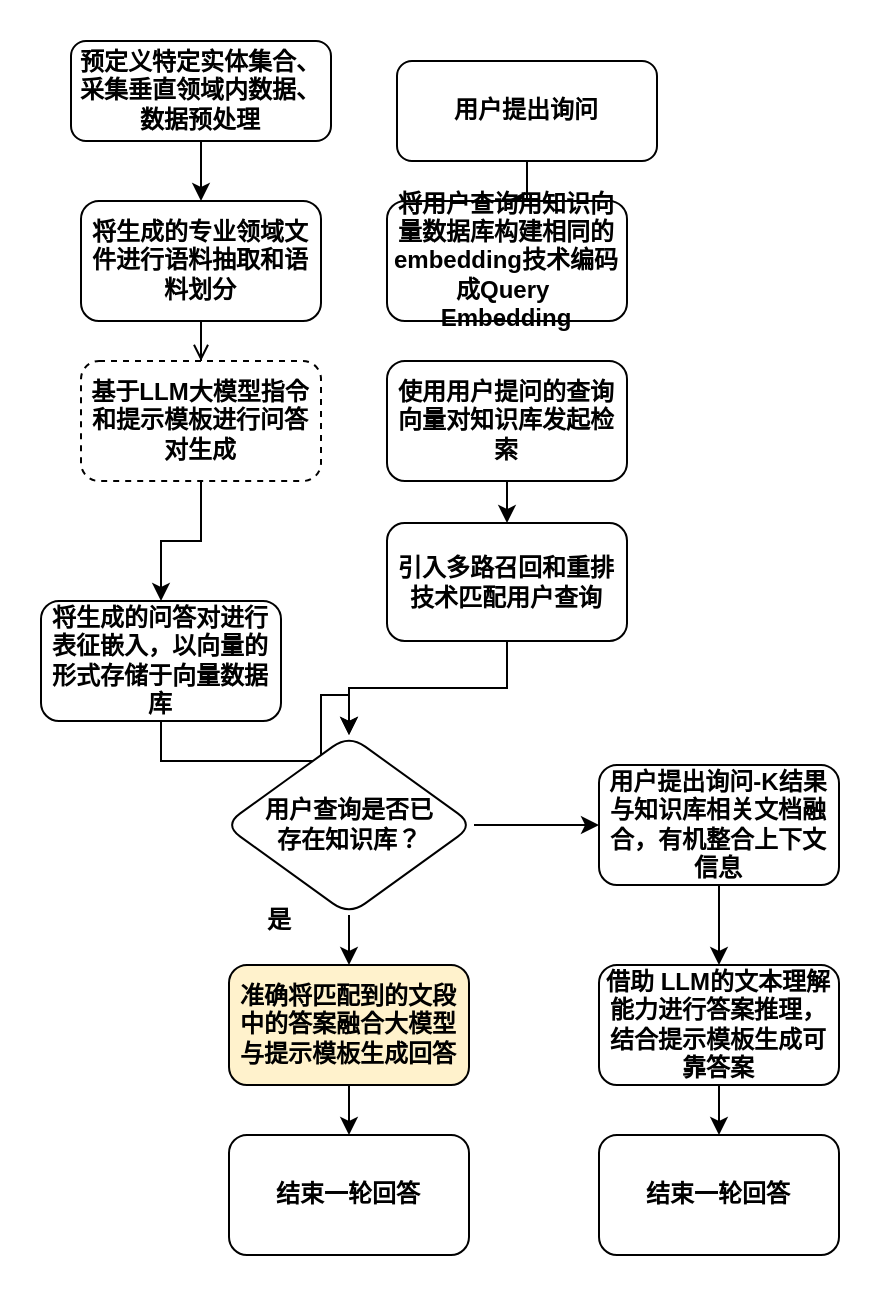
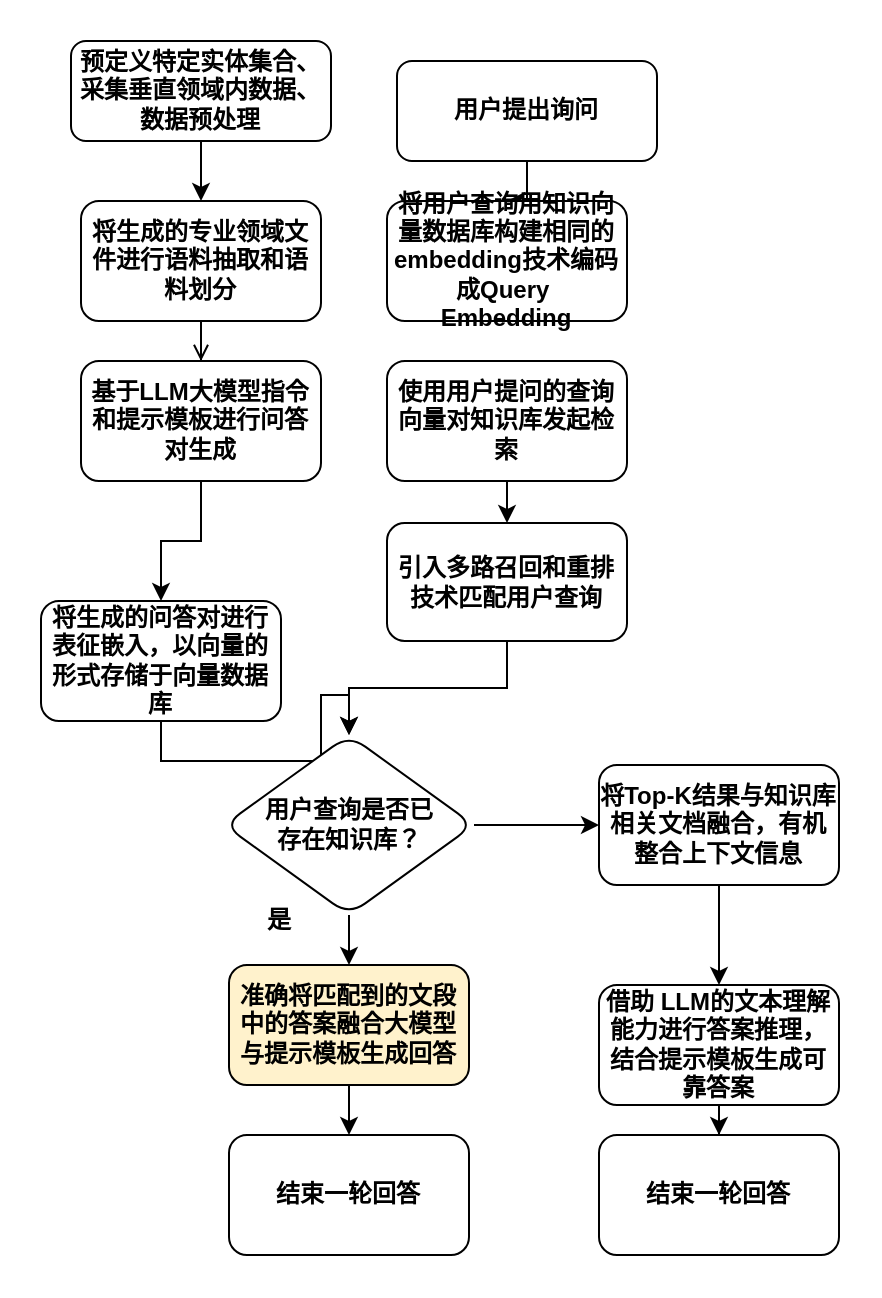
node "基于LLM大模型指令和提示模板进行问答对生成": style dashed -> solid
node "用户提出询问-K结果与知识库相关文档融合，有机整合上下文信息": label "用户提出询问-K结果与知识库相关文档融合，有机整合上下文信息" -> "将Top-K结果与知识库相关文档融合，有机整合上下文信息"
node "借助 LLM的文本理解能力进行答案推理，结合提示模板生成可靠答案": moved (719, 1025) -> (719, 1045)
